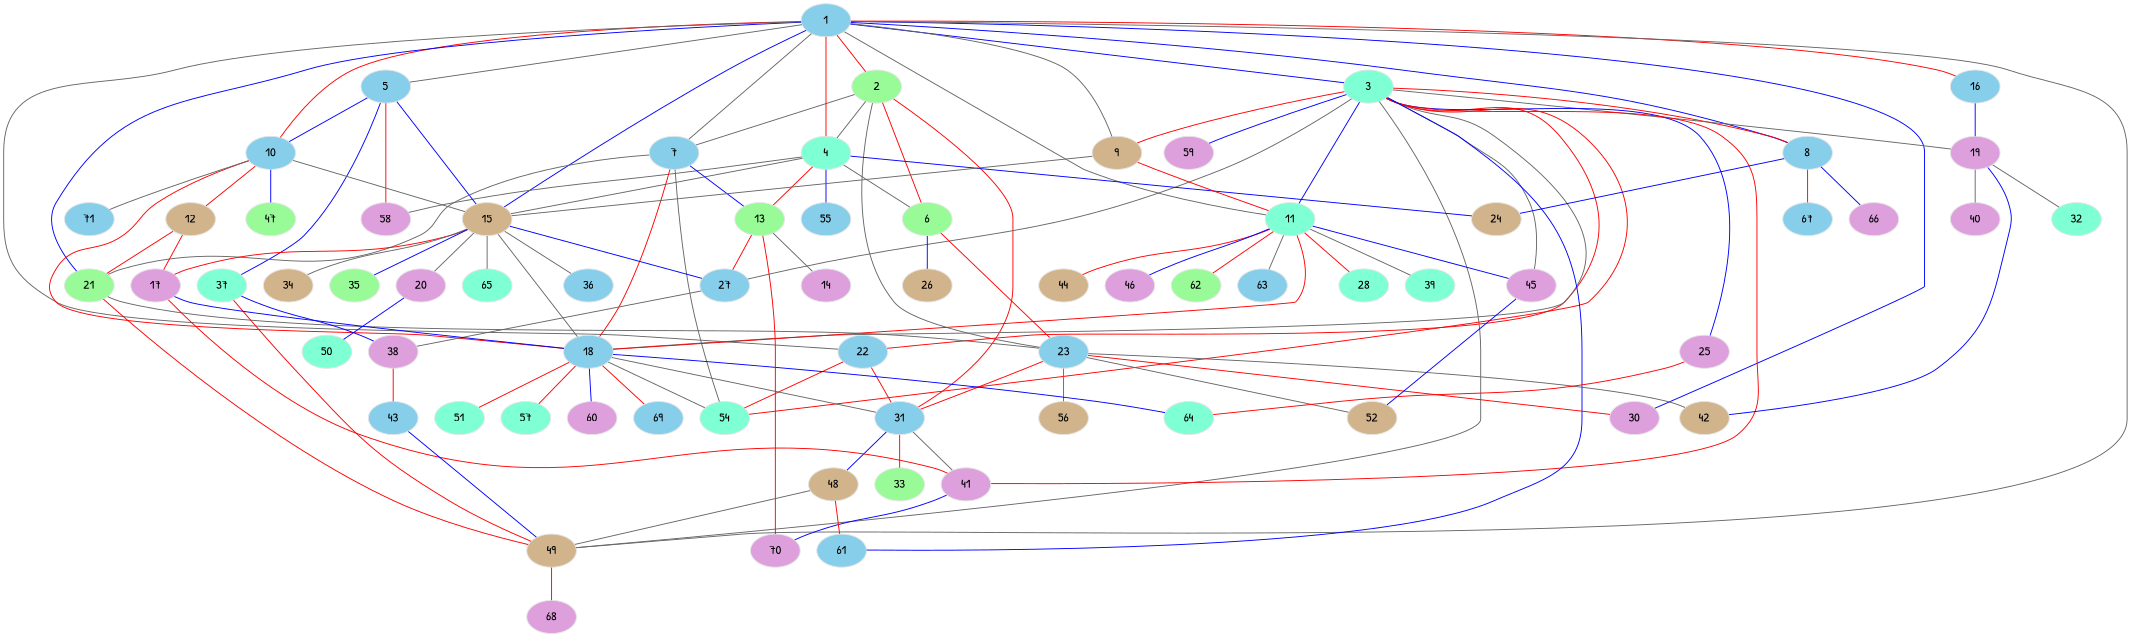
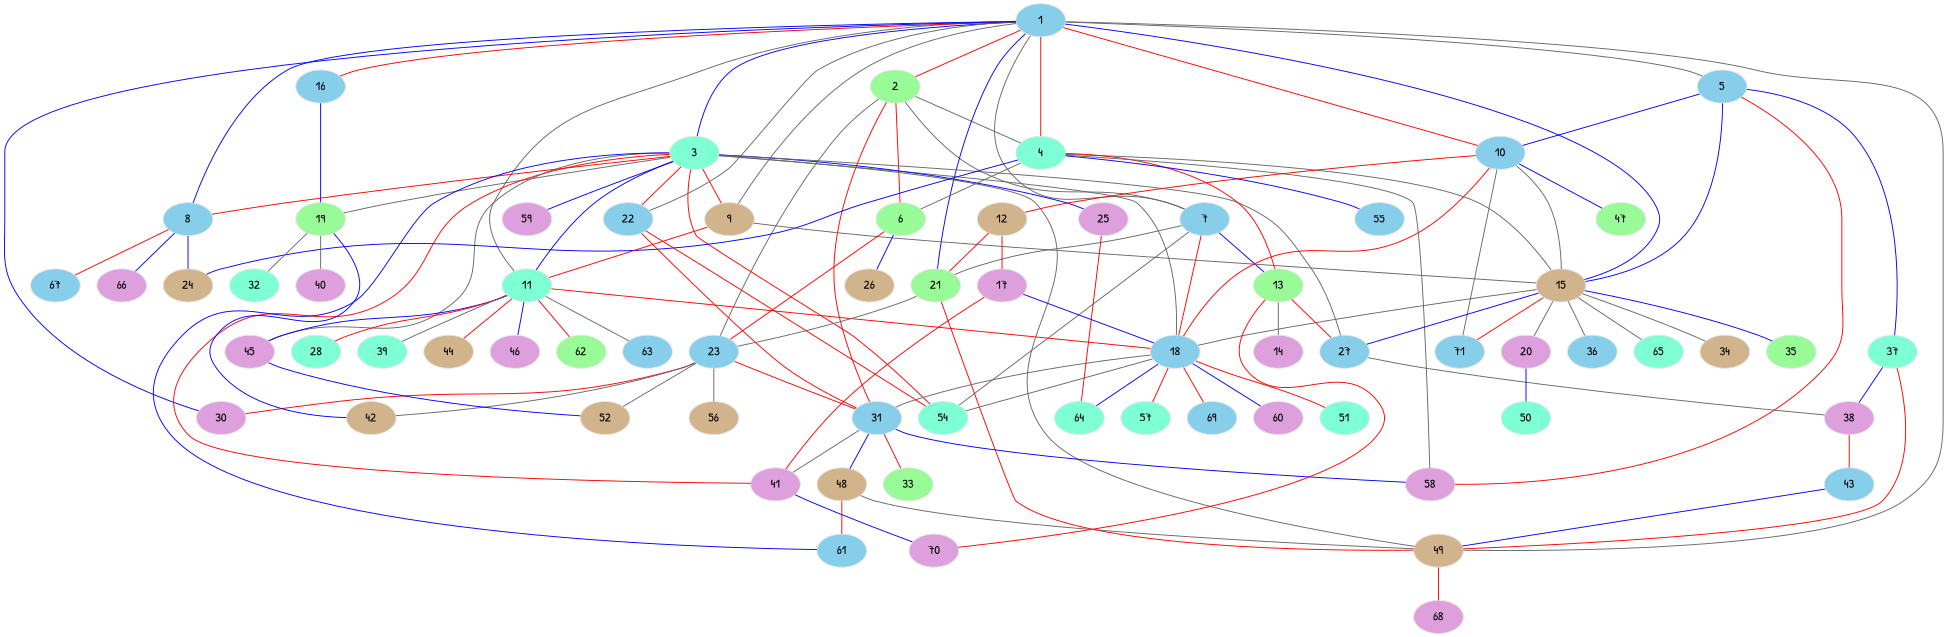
node "19": fillcolor plum -> palegreen
edge "15" -- "17": now "15" -- "71"
edge "31" -- "58": added
